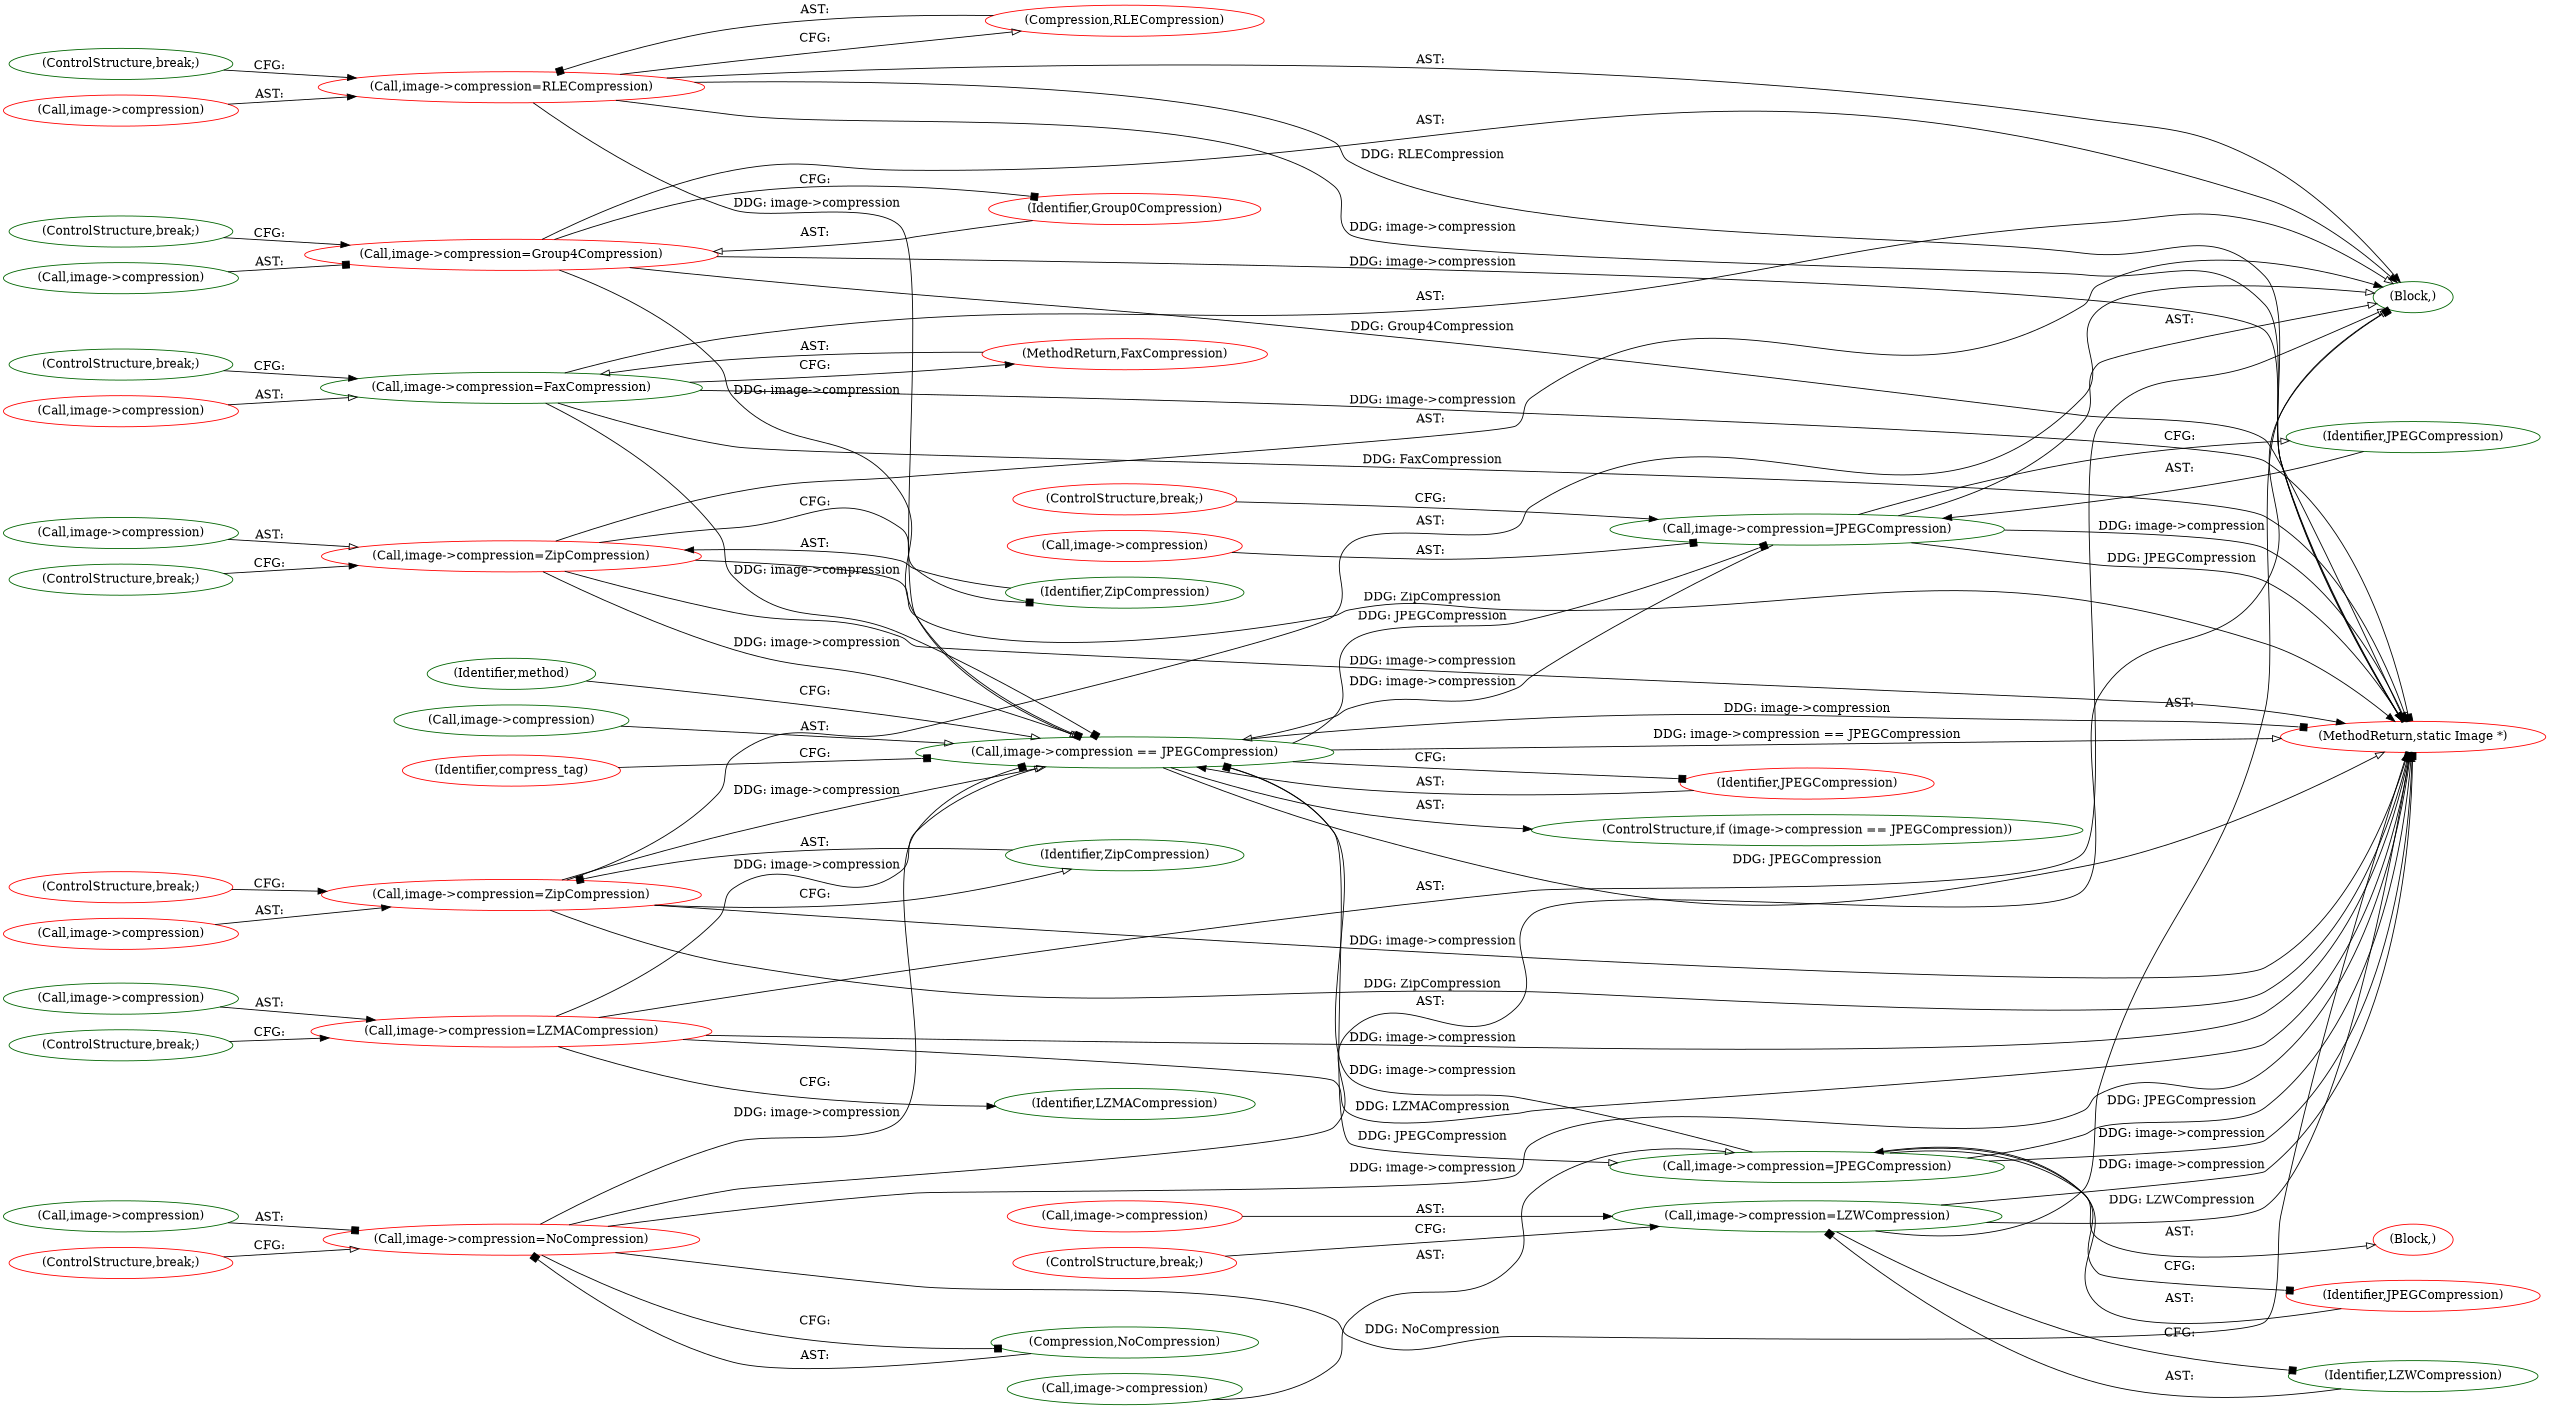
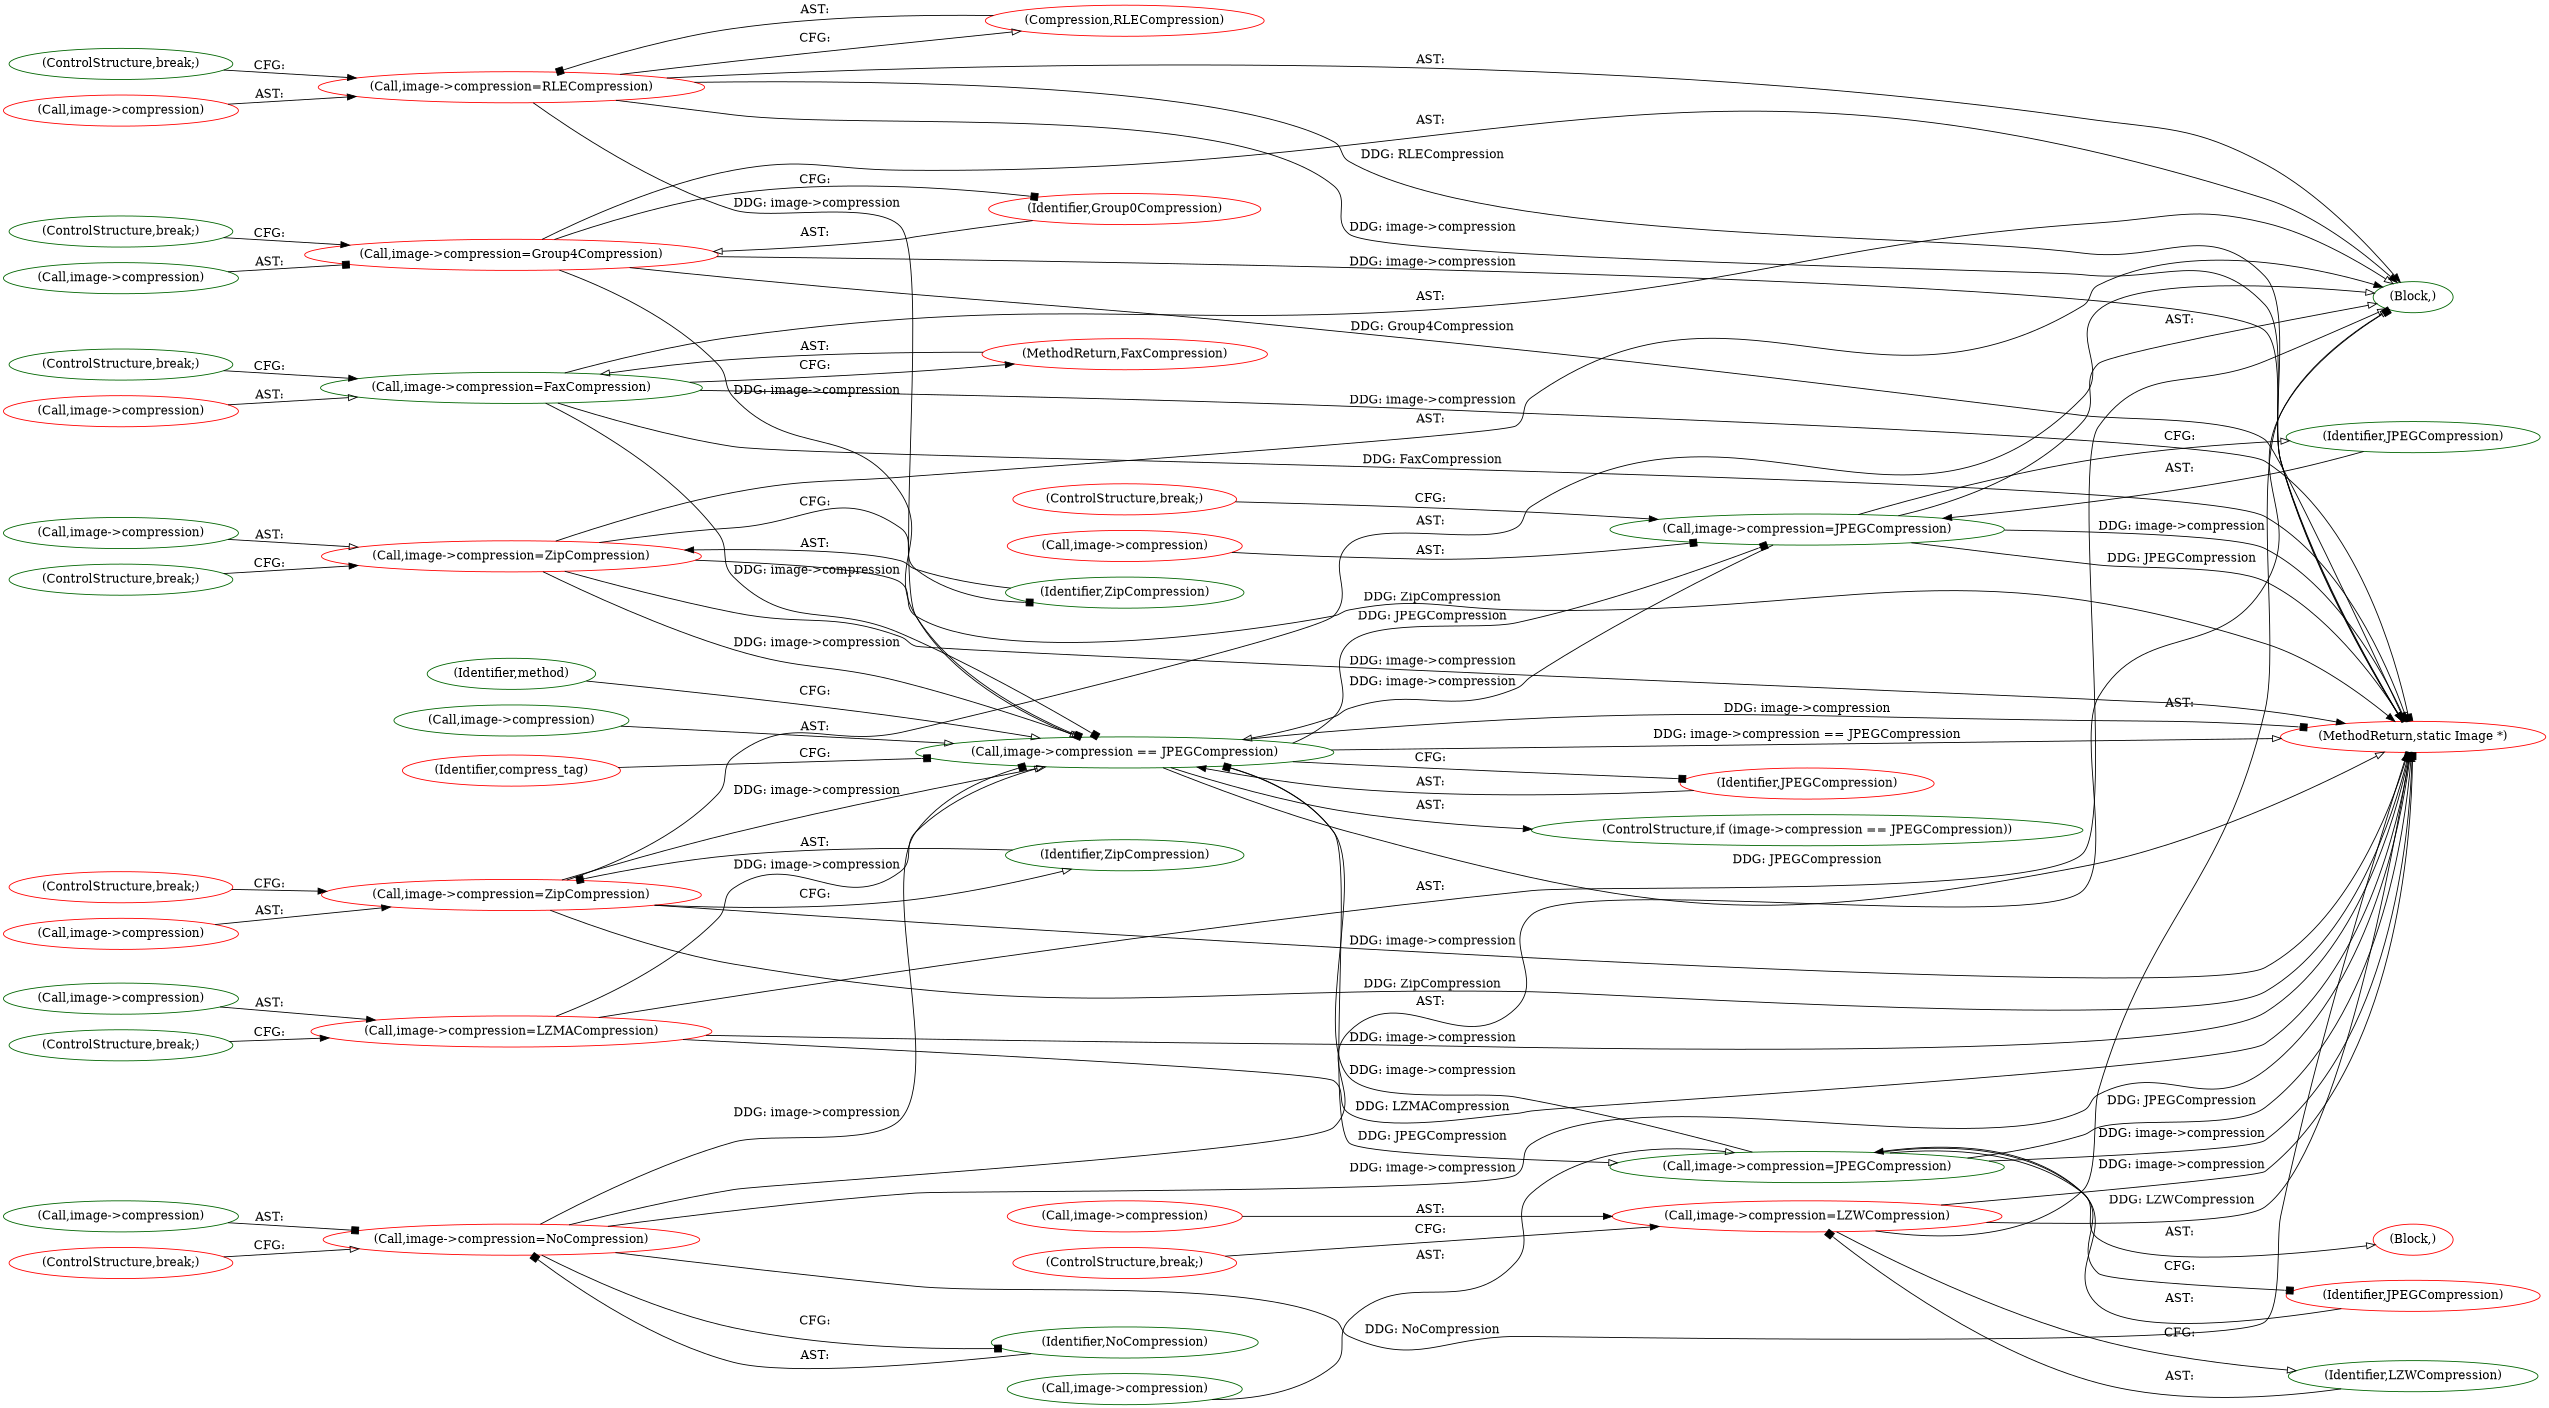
node "(Identifier,LZMACompression)": removed
node "(Call,image->compression=LZWCompression)": color darkgreen -> red
edge "(Call,image->compression=LZWCompression)" -> "(Identifier,LZWCompression)": arrowhead box -> onormal
node "(Compression,NoCompression)": label "(Compression,NoCompression)" -> "(Identifier,NoCompression)"
